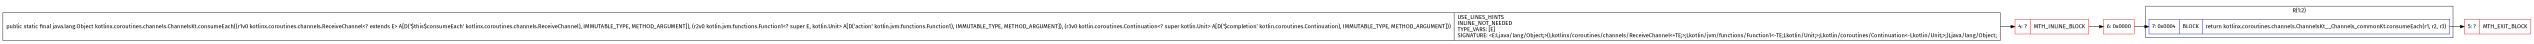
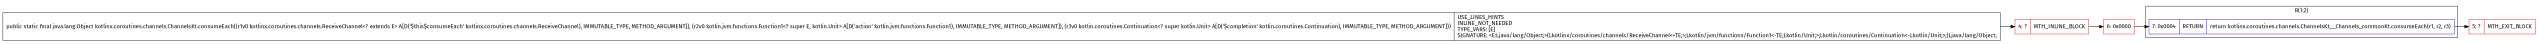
node "7: 0x0004": text "BLOCK" -> "RETURN"
